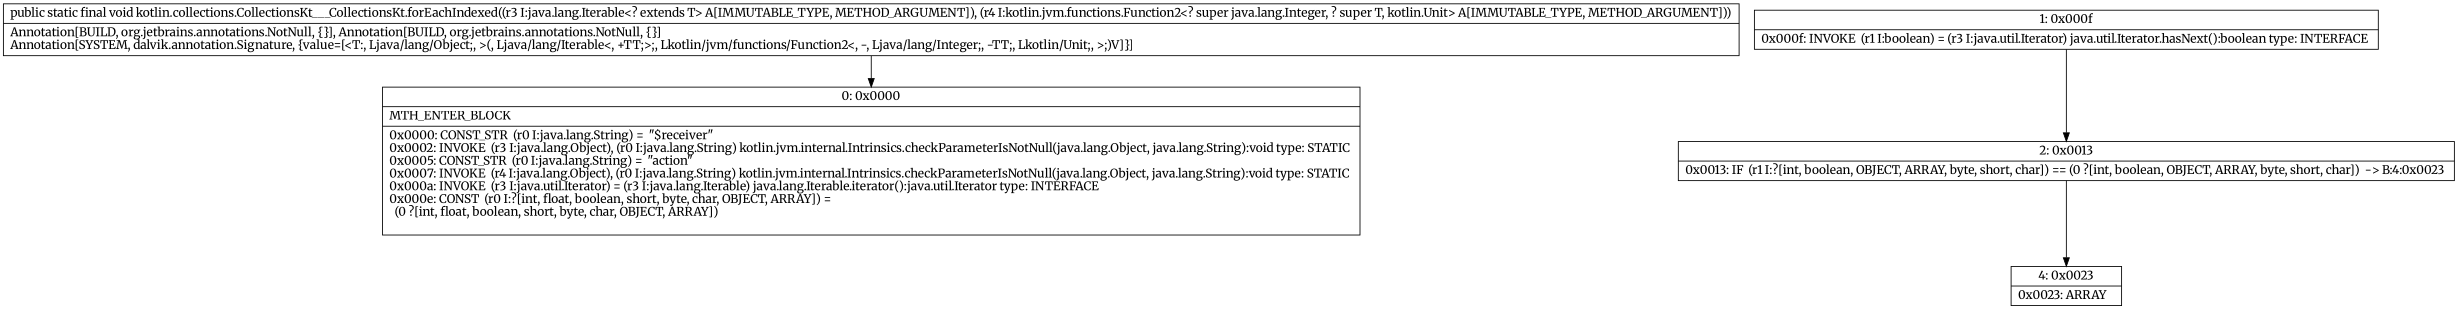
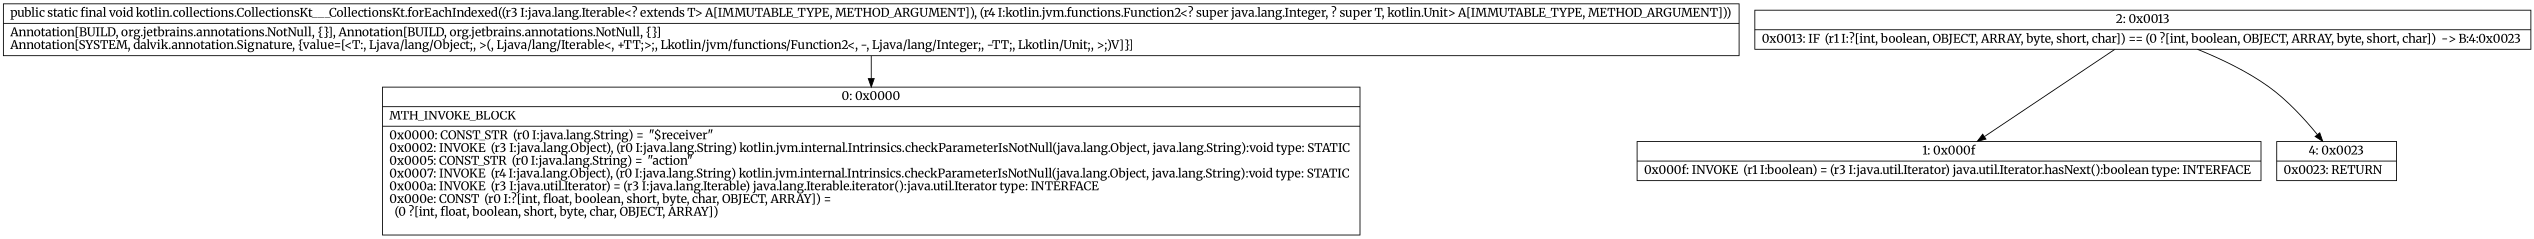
edge "1: 0x000f" -> "2: 0x0013": reversed
node "0: 0x0000": text "MTH_ENTER_BLOCK" -> "MTH_INVOKE_BLOCK"
node "4: 0x0023": text "0x0023: ARRAY" -> "0x0023: RETURN"
